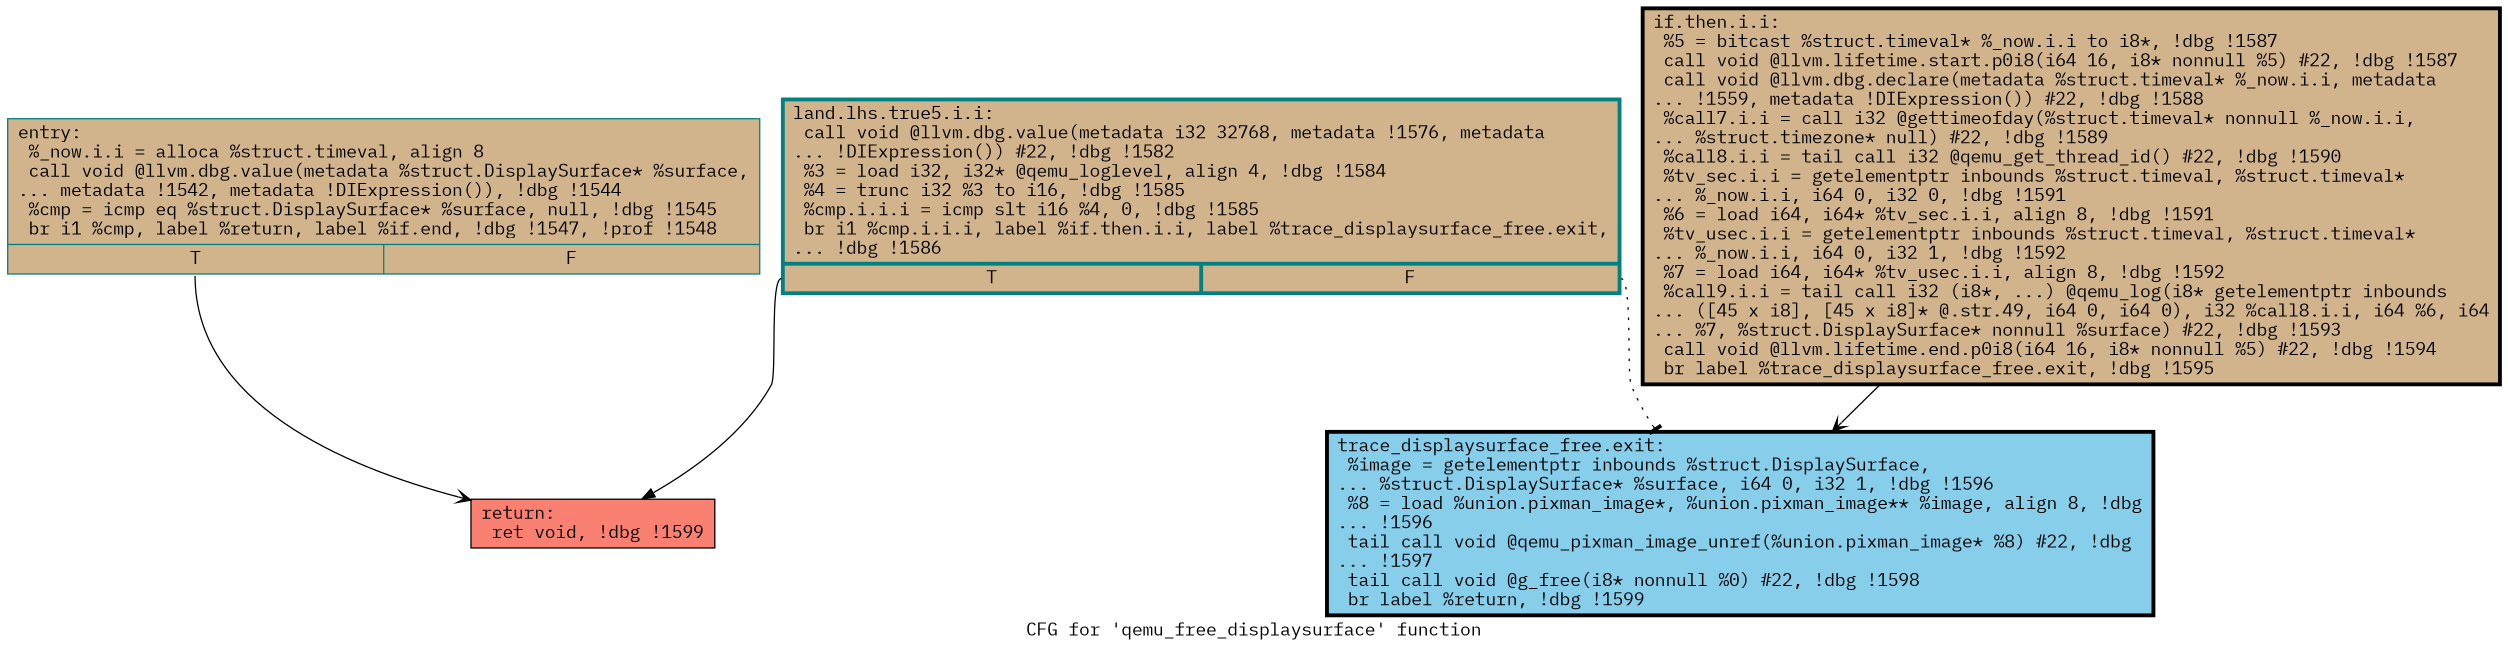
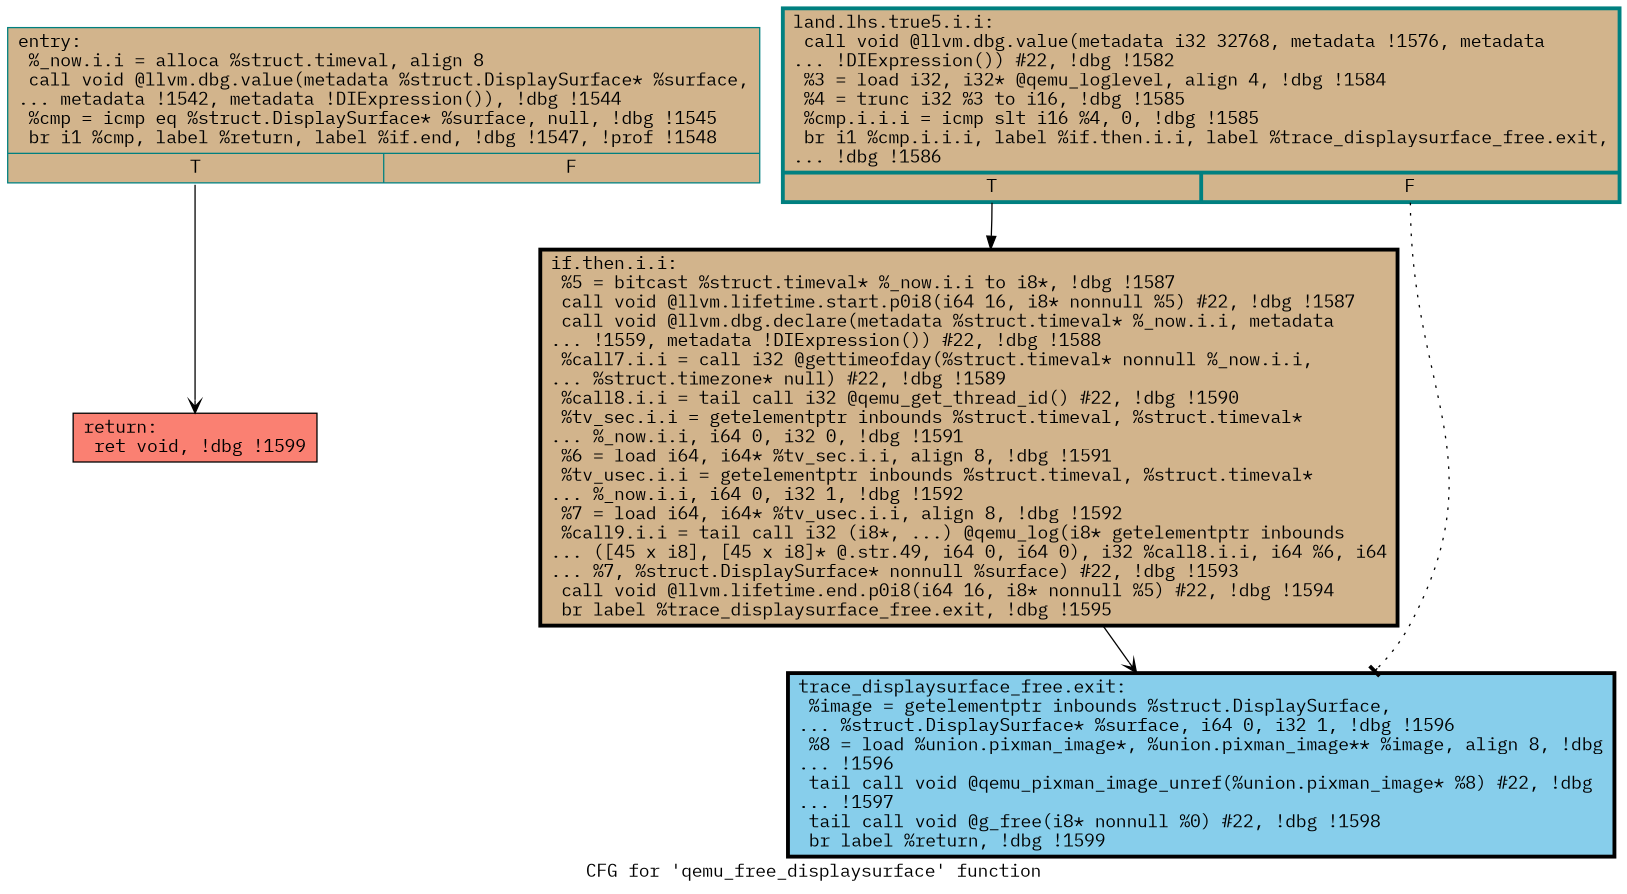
edge "land.lhs.true5.i.i:" -> "return:": now "land.lhs.true5.i.i:" -> "if.then.i.i:"
